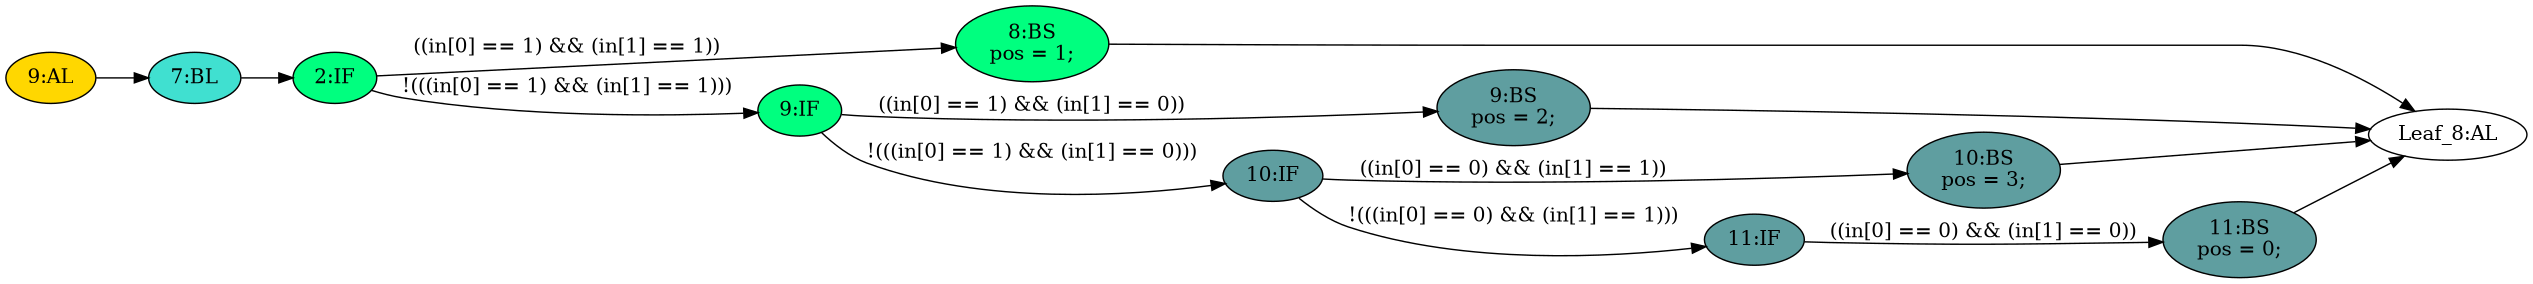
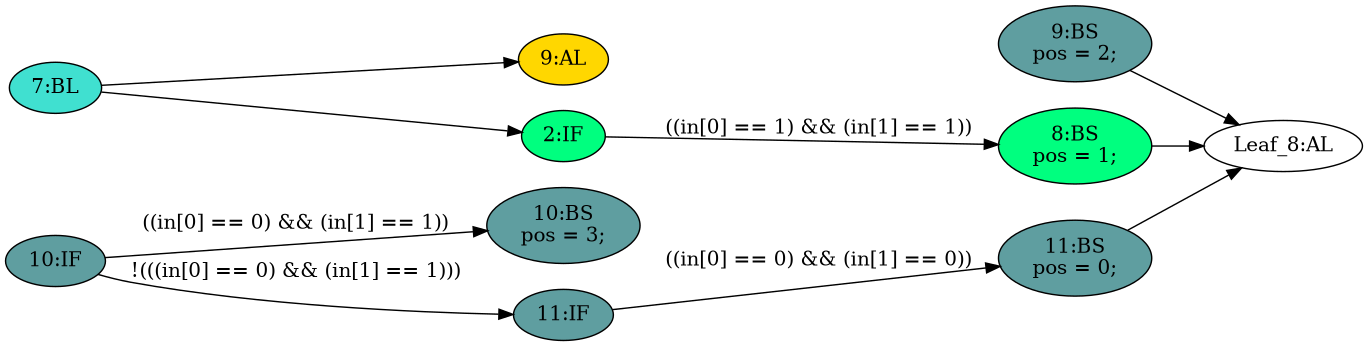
edge "9:AL" -> "7:BL": reversed
node "9:IF": removed
edge "10:BS pos = 3;" -> "Leaf_8:AL": removed
